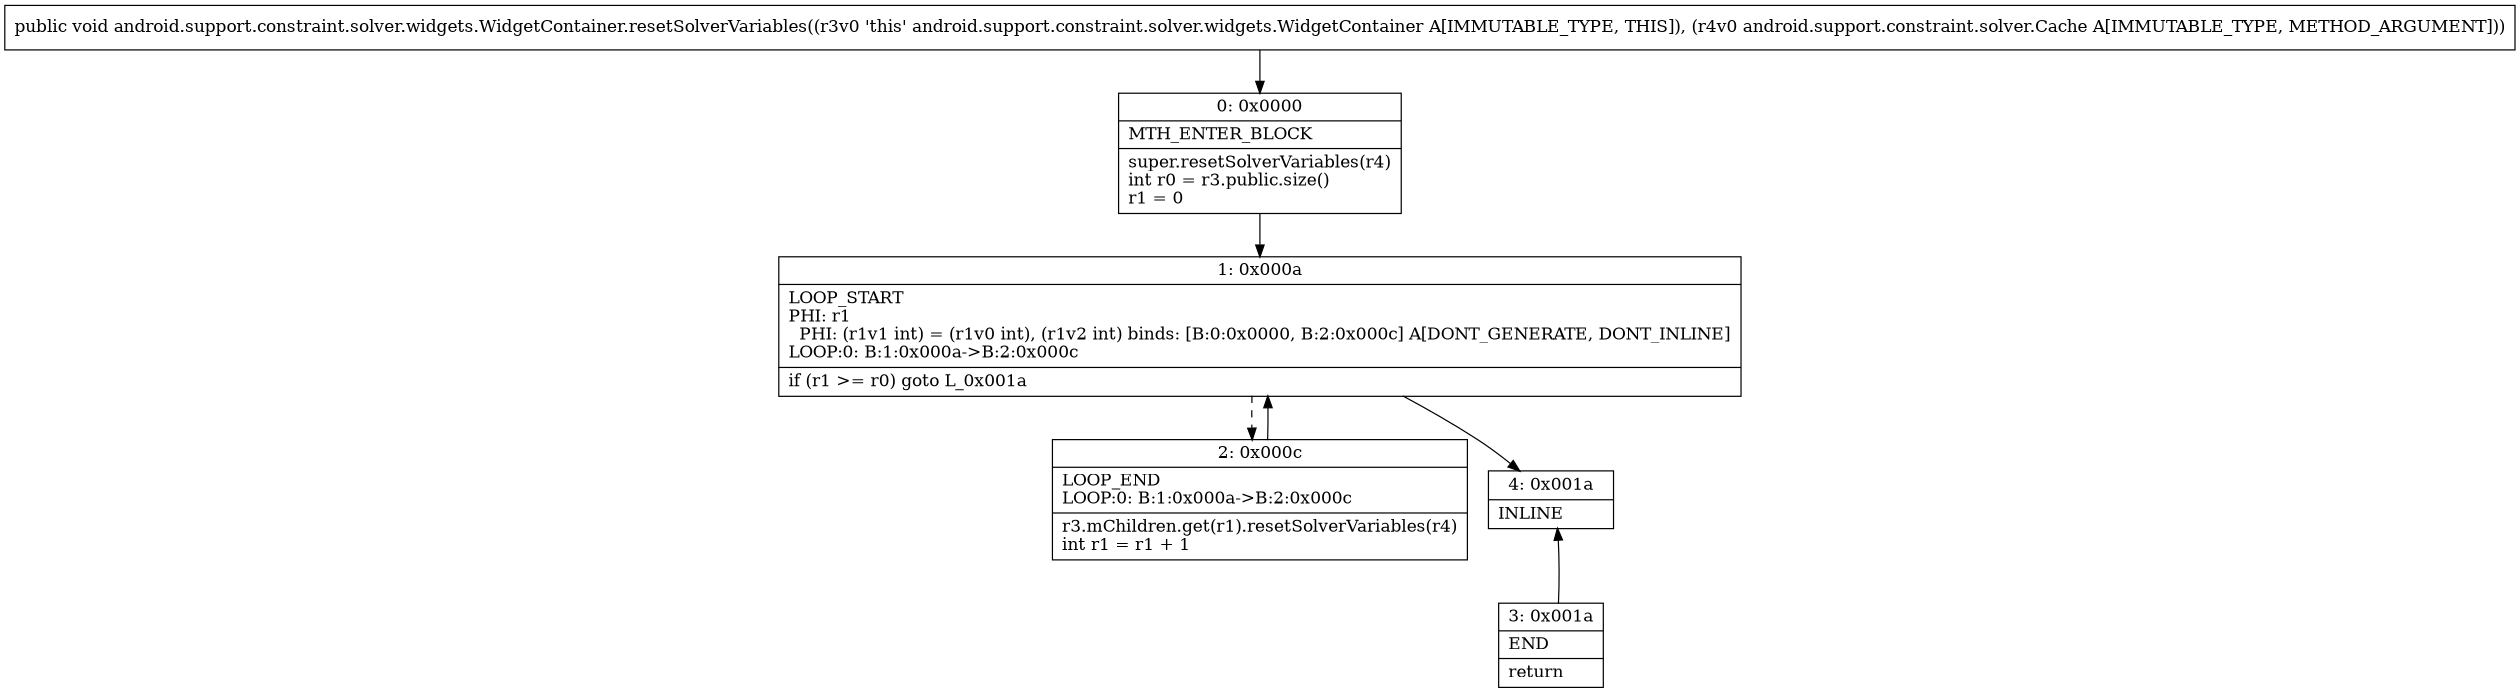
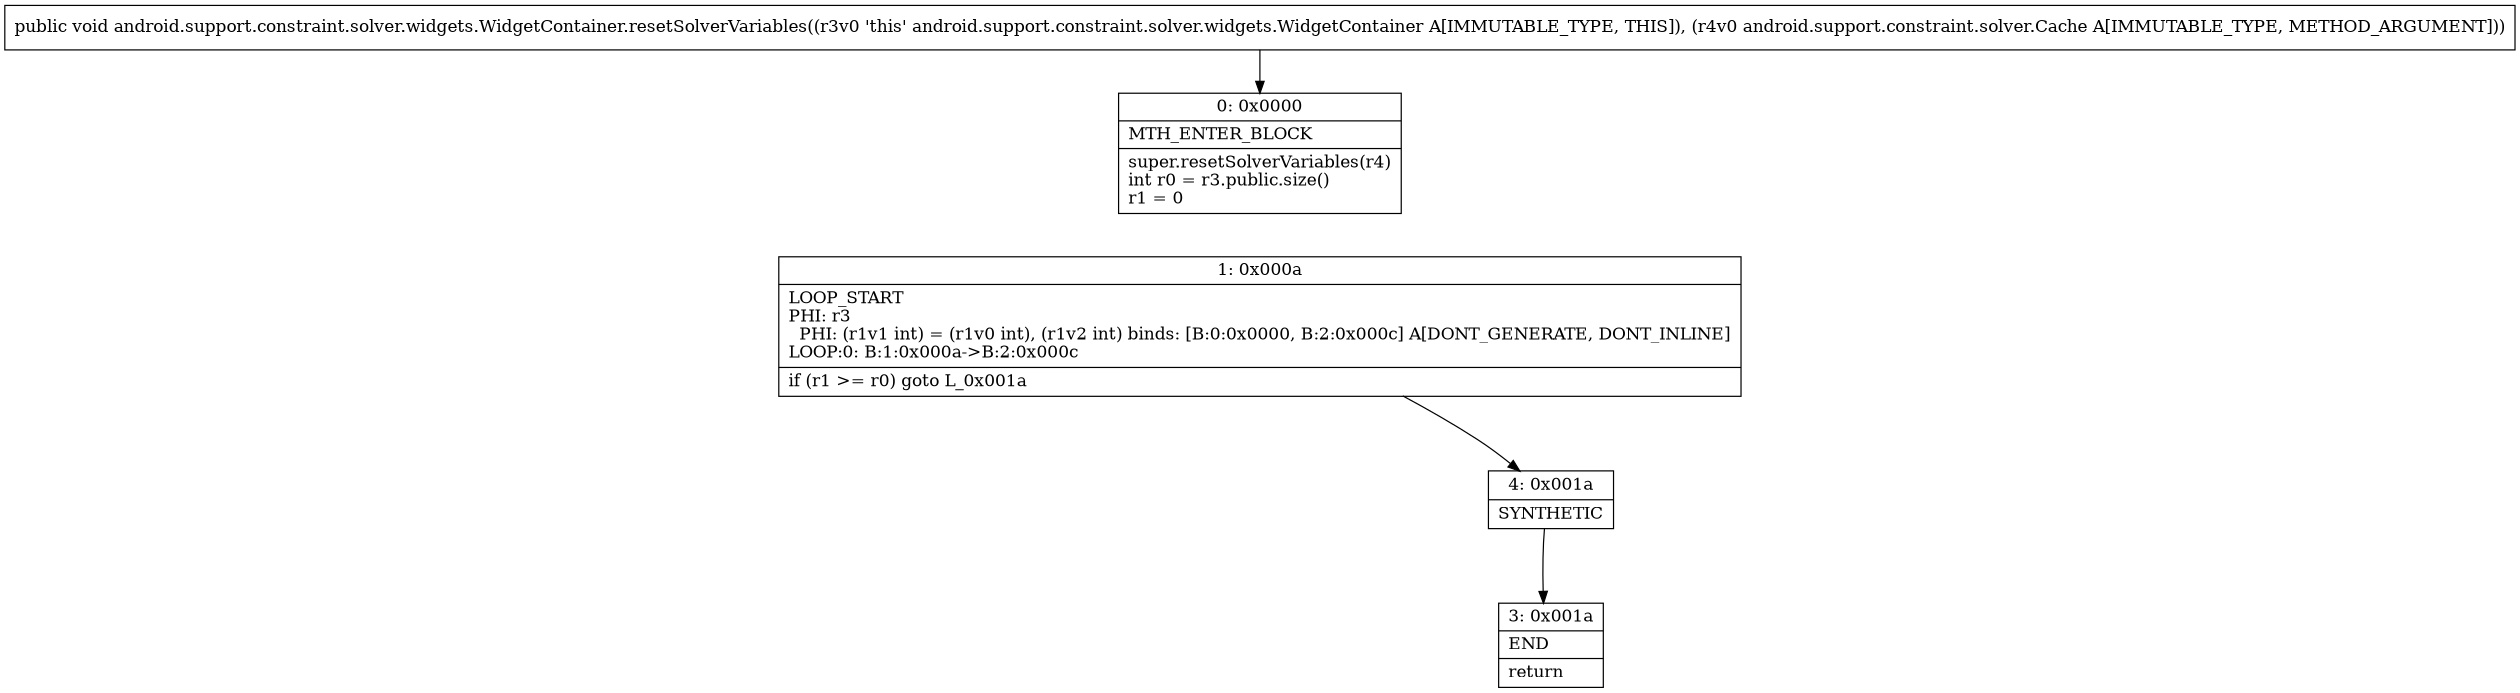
edge "0: 0x0000" -> "1: 0x000a": removed
node "1: 0x000a": text "PHI: r1" -> "PHI: r3"
node "2: 0x000c": removed
node "4: 0x001a": text "INLINE" -> "SYNTHETIC"
edge "3: 0x001a" -> "4: 0x001a": reversed
